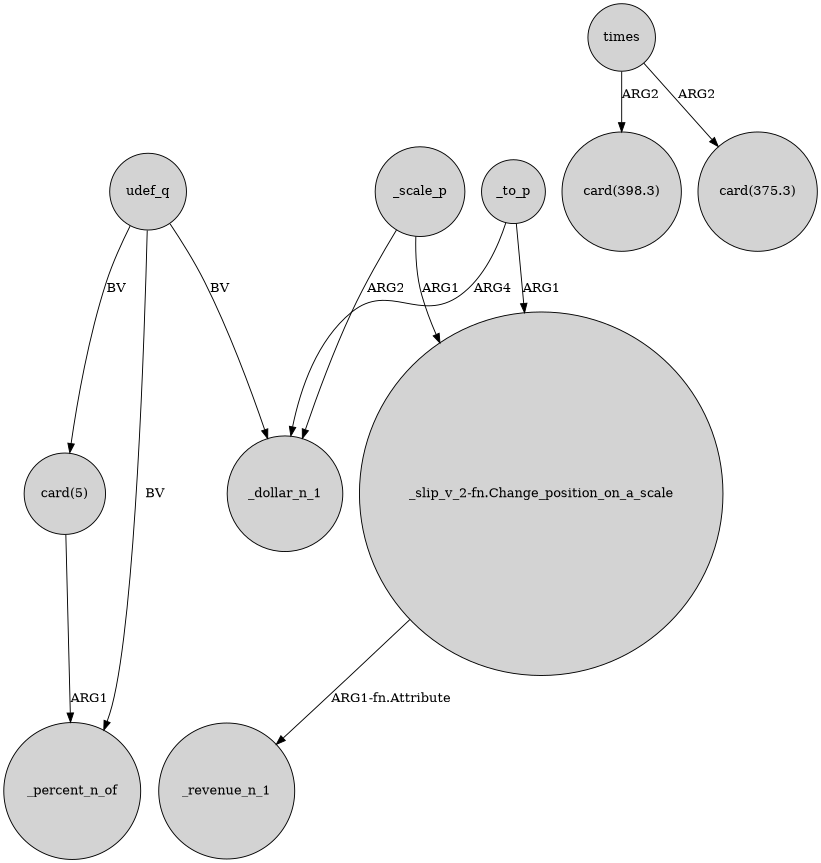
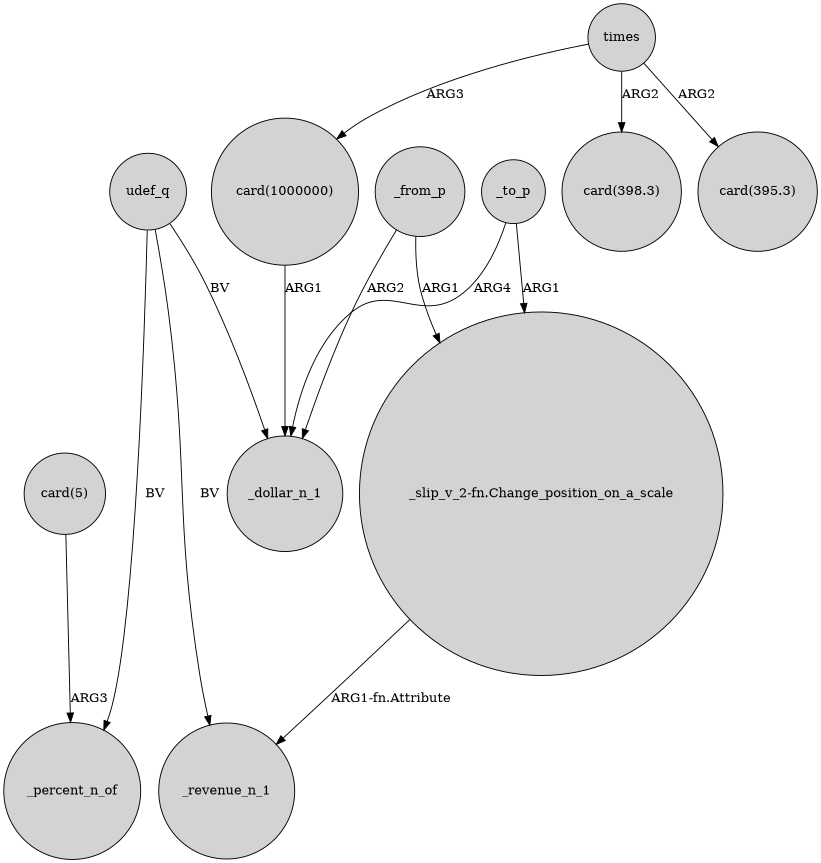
node "card(1000000)": added
node "_scale_p": label "_scale_p" -> "_from_p"
node "card(375.3)": label "card(375.3)" -> "card(395.3)"
edge "udef_q" -> "card(5)": now "udef_q" -> "_revenue_n_1"
edge "card(5)" -> "_percent_n_of": label "ARG1" -> "ARG3"
